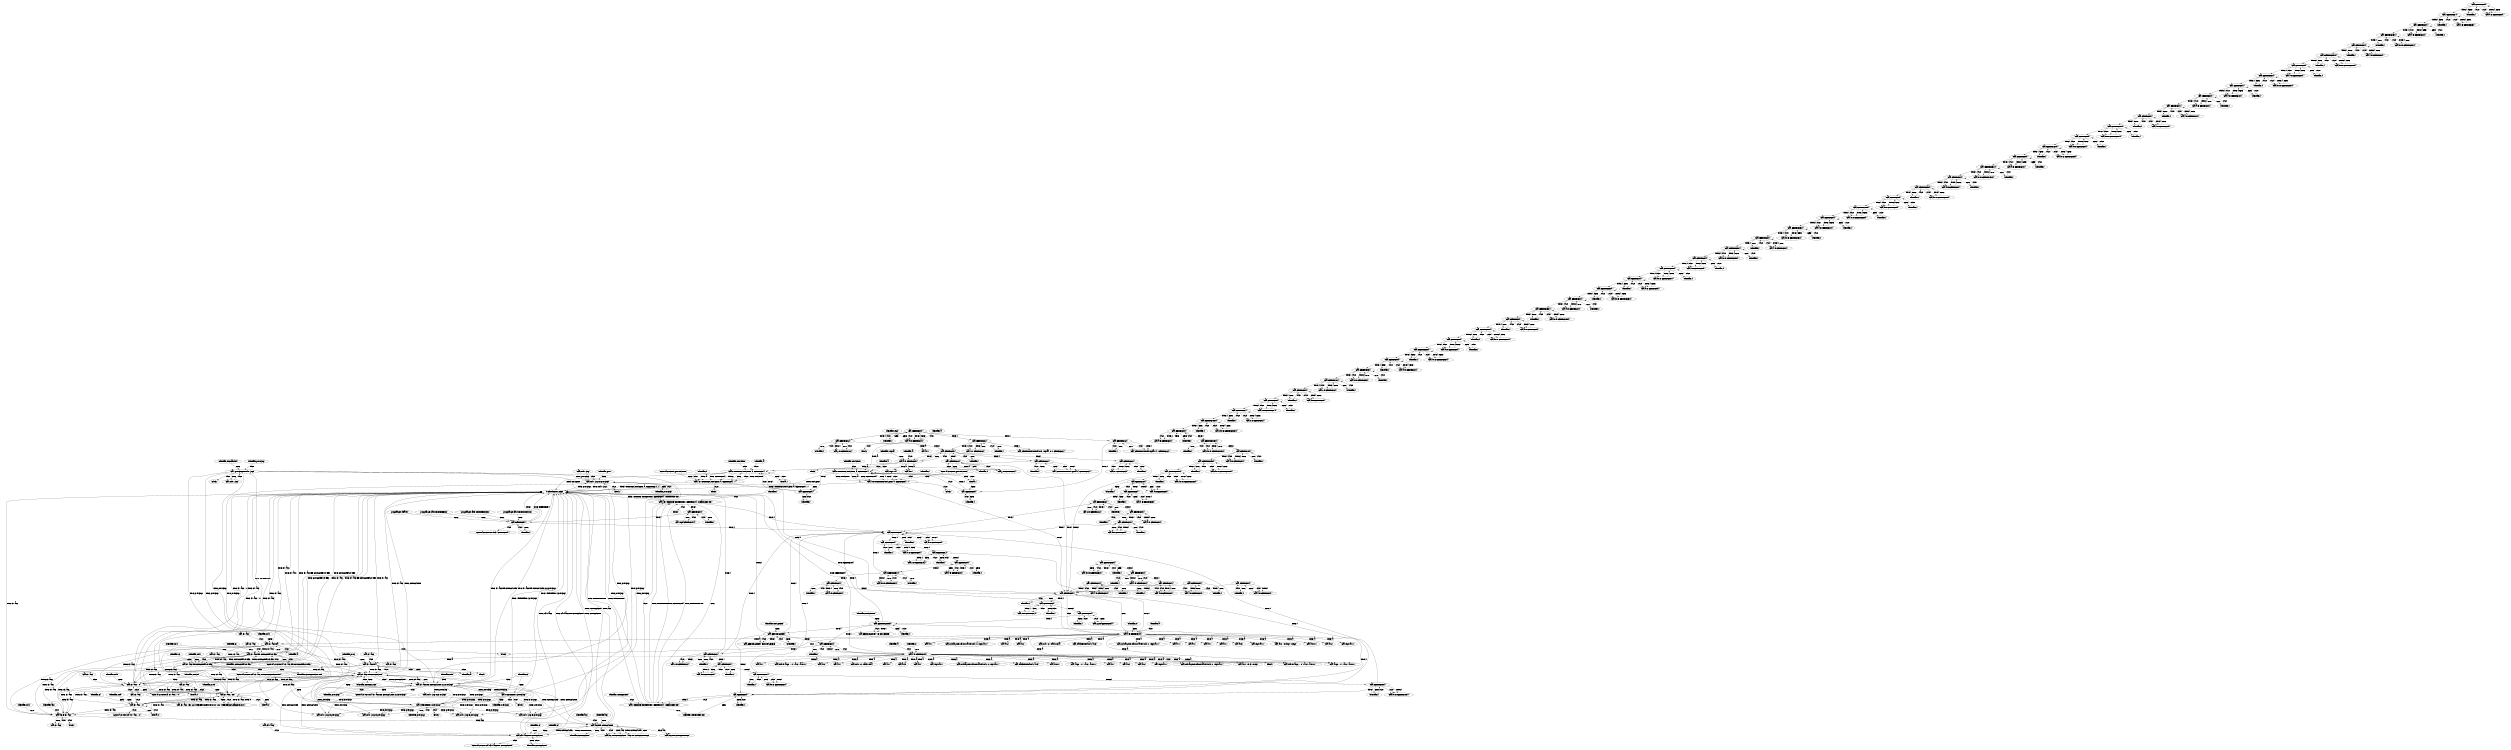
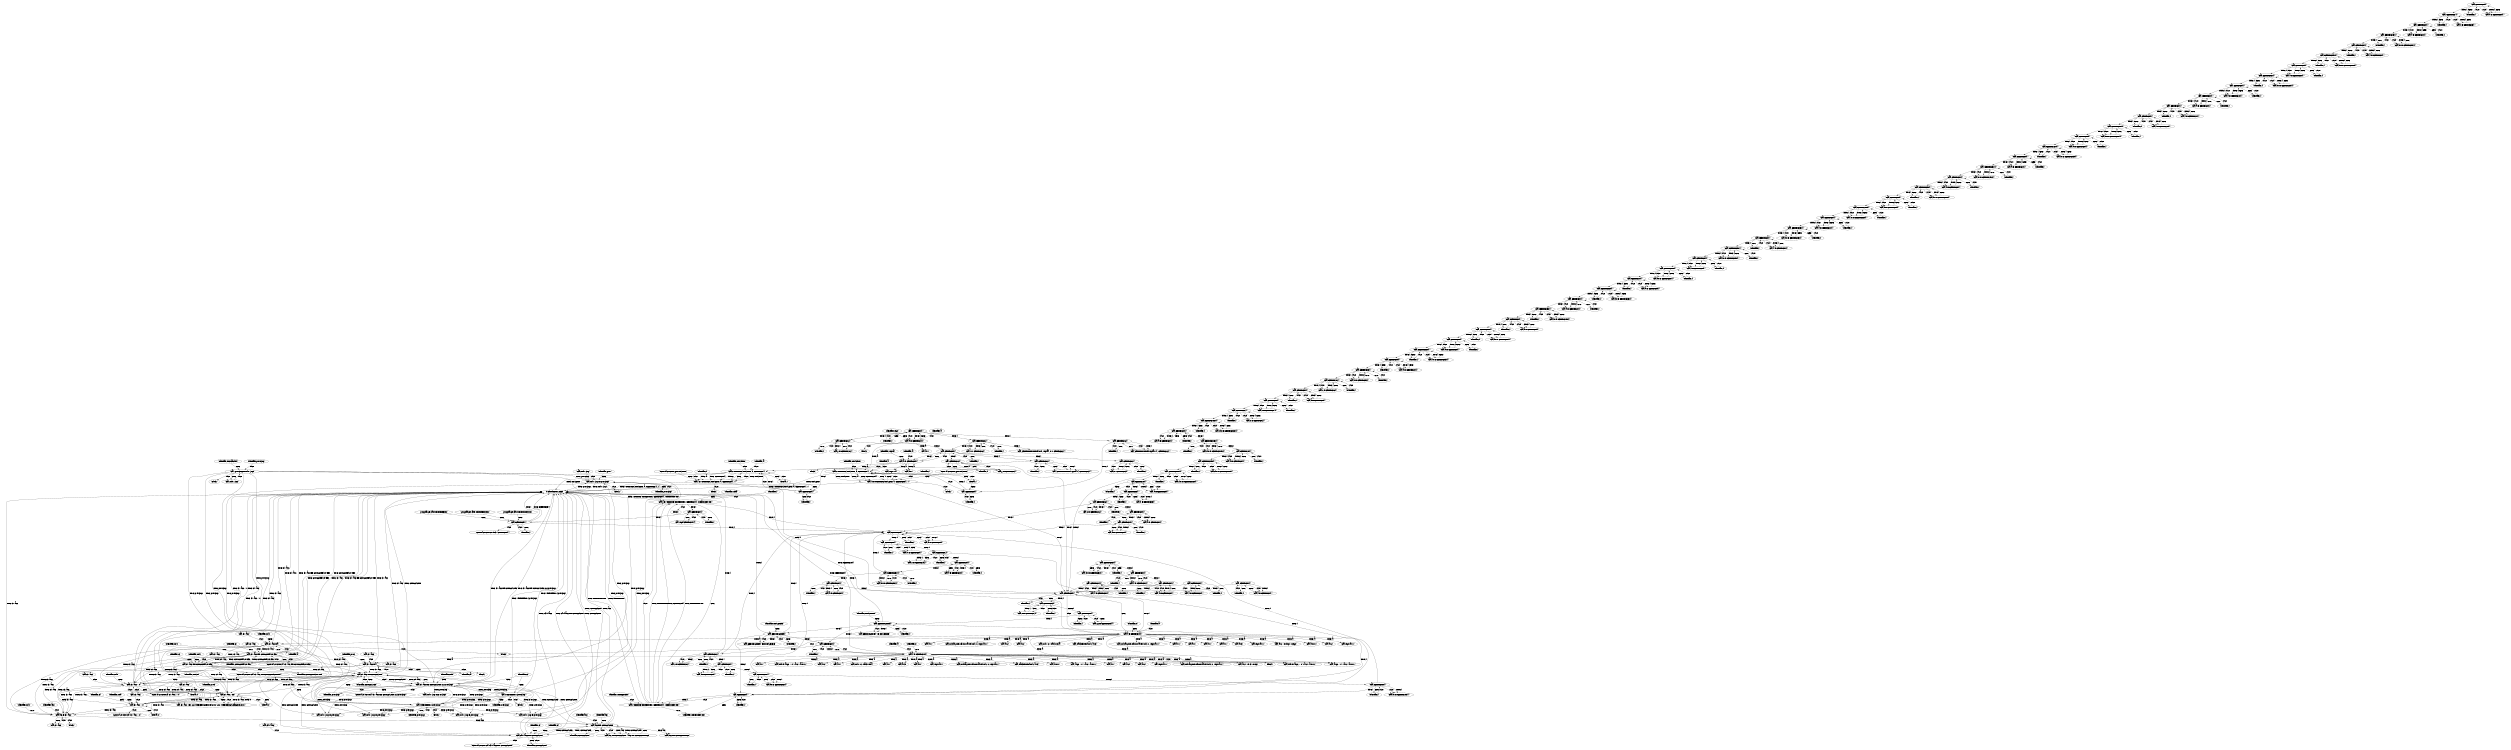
node "(Identifier,cioff)": added
node "(JumpTarget,default:)": removed
edge "(Call,*prev_jmp = mrb->jmp)" -> "(Call,ci->acc == CI_ACC_SKIP && prev_jmp)": label "DDG: OP_RETURN" -> "DDG: prev_jmp"
edge "(Call,ci->acc >=0)" -> "(Call,ci->acc == CI_ACC_SKIP)": added, label "DDG: ci->acc"
edge "(Call,acc == CI_ACC_SKIP)" -> "(Call,ci[-1].acc == CI_ACC_SKIP)": label "DDG: OP_RETURN" -> "DDG: CI_ACC_SKIP"
